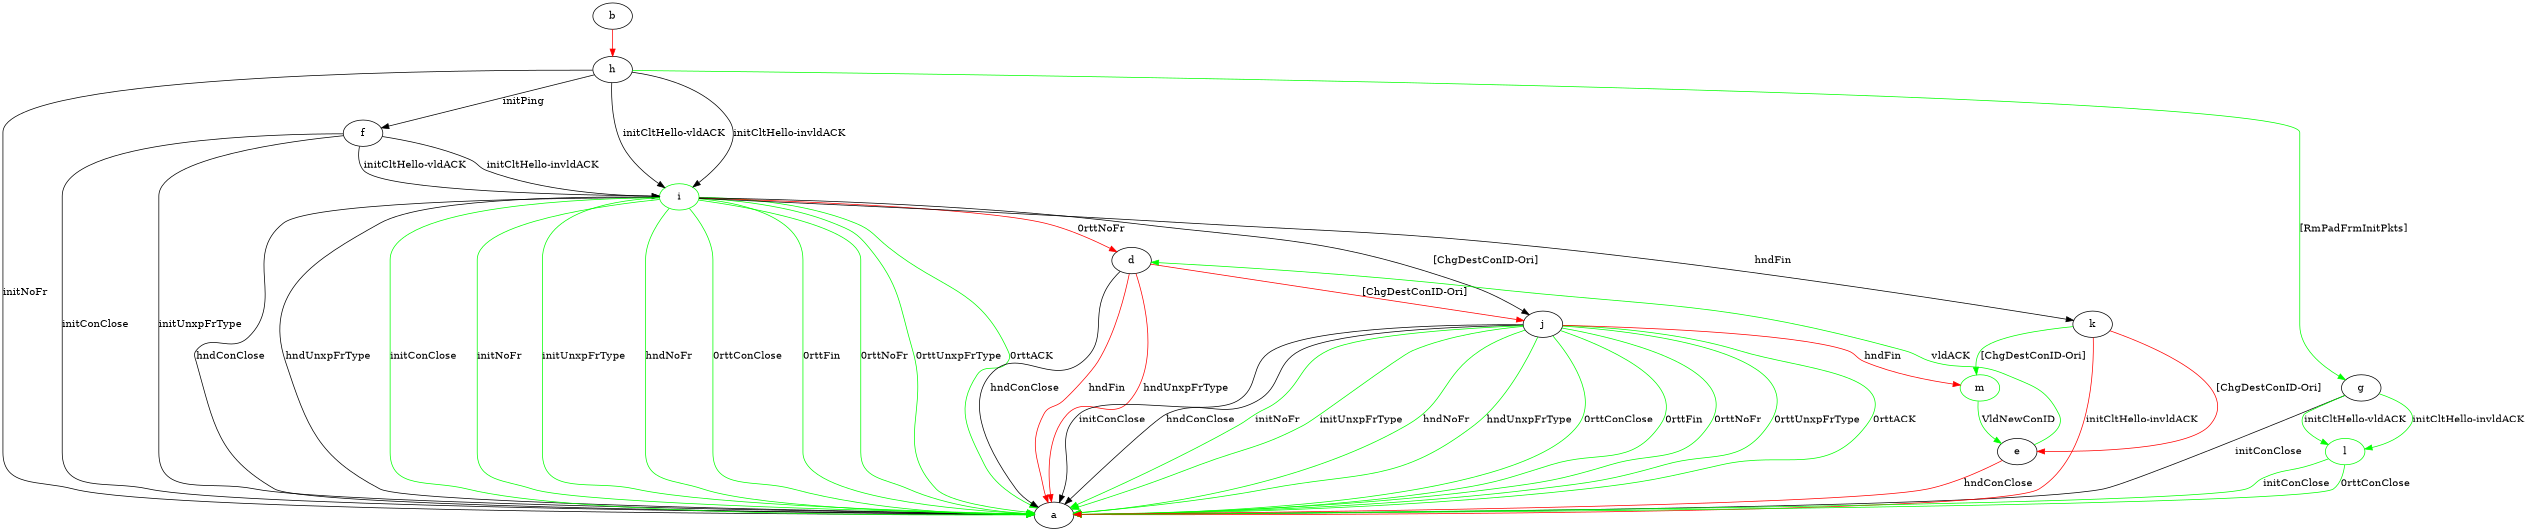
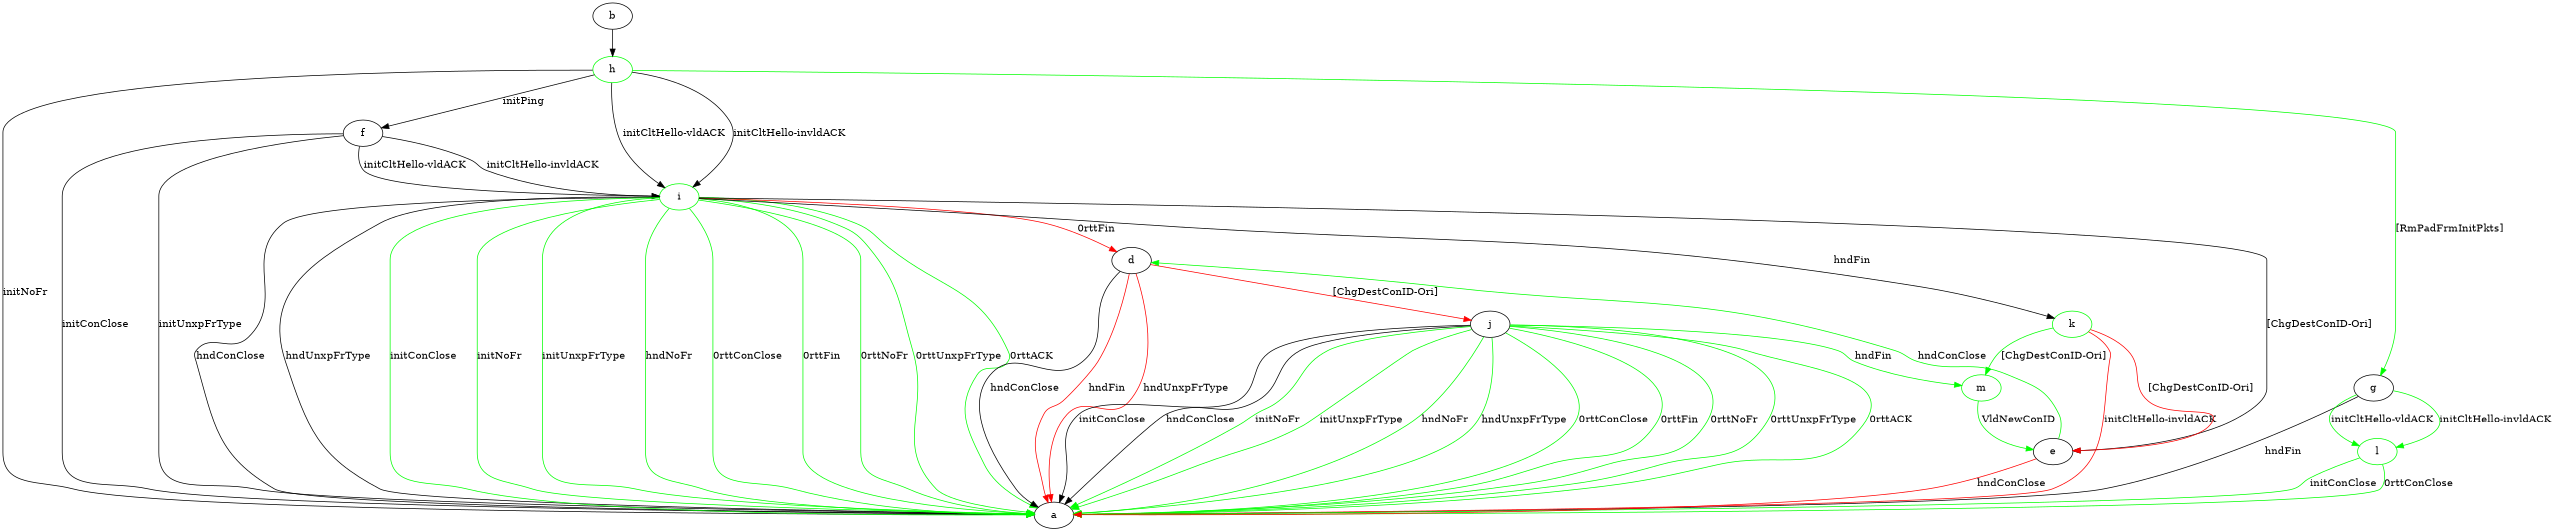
edge "b" -> "h": color red -> black
node "h": color black -> green
edge "i" -> "j": now "i" -> "e"
edge "i" -> "d": label "0rttNoFr " -> "0rttFin "
node "k": color black -> green
edge "j" -> "m": color red -> green
edge "e" -> "d": label "vldACK " -> "hndConClose "
edge "g" -> "a": label "initConClose " -> "hndFin "
